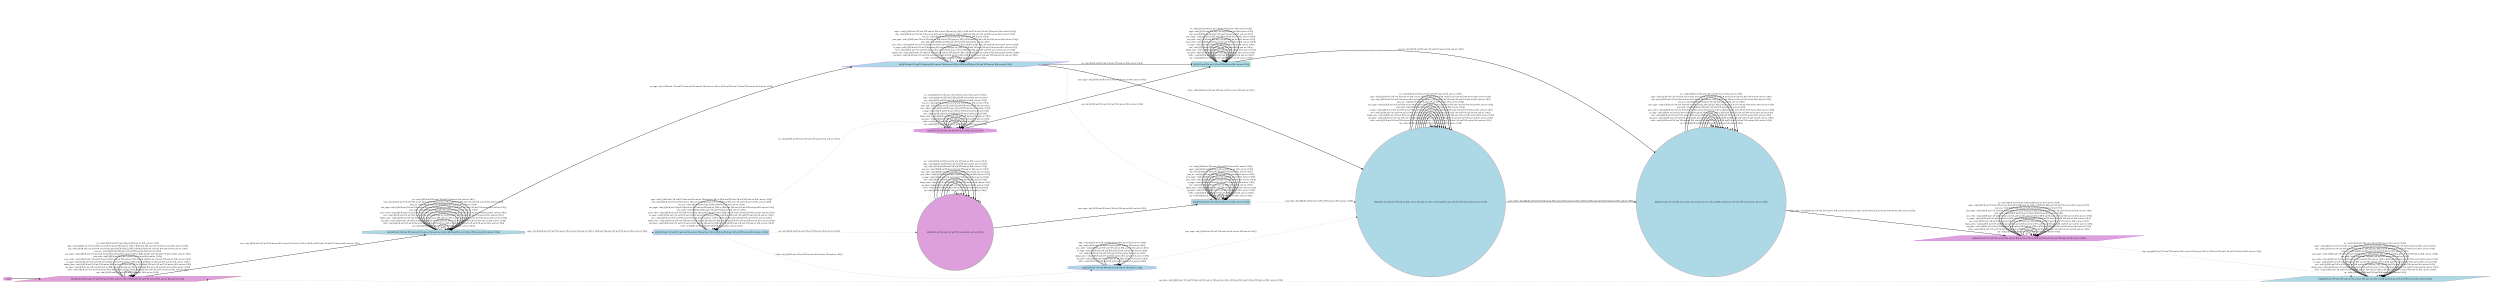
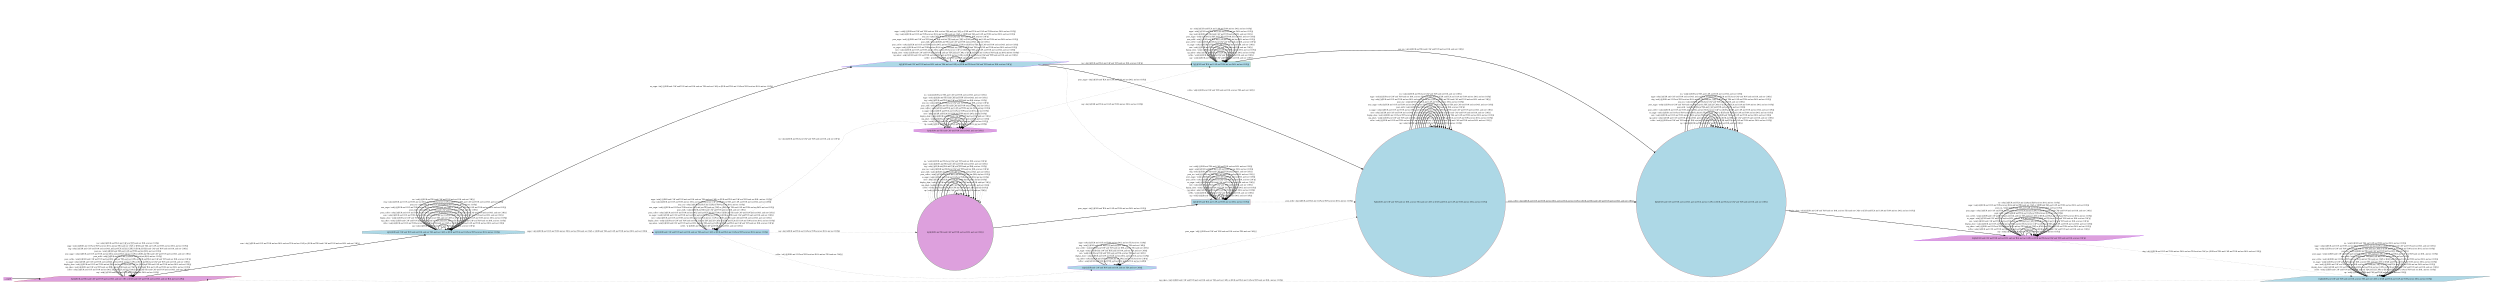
edge "5@[((EUR and TEA and CAP and TON and not DOL and not COF))]" -> "7@[((EUR and TEA and CAP and TON and not DOL and not COF))]": style bold -> dotted
